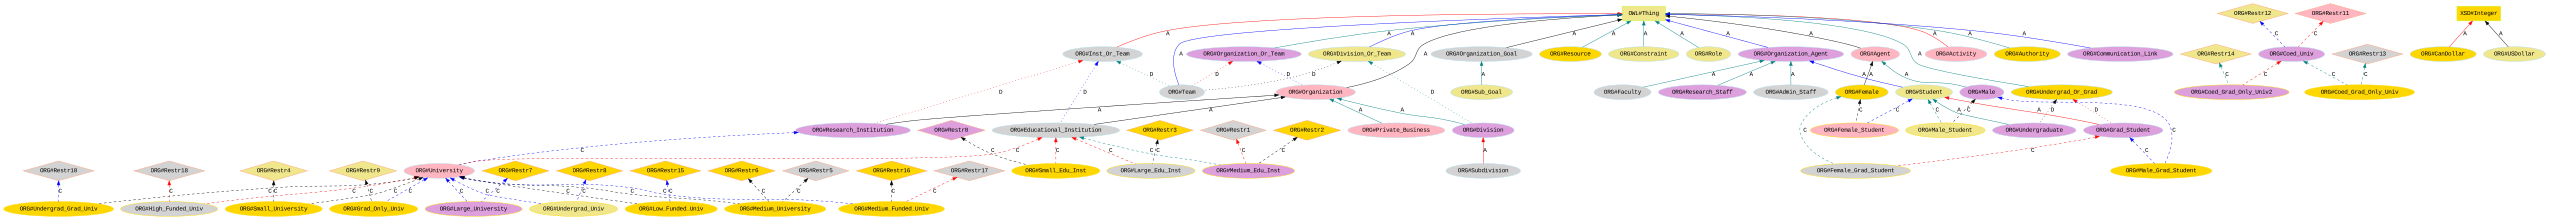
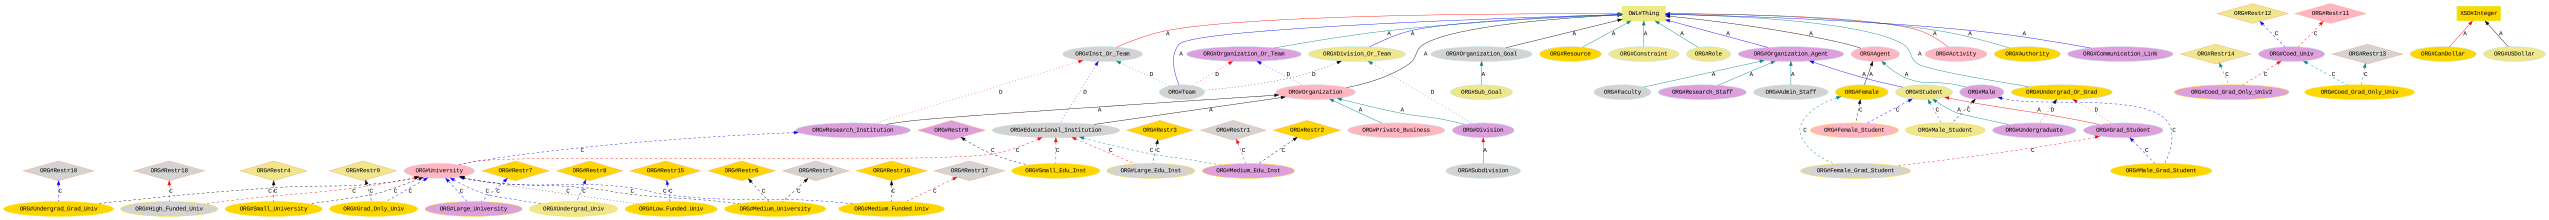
edge "ORG#Low_Funded_Univ" -> "ORG#University": style dashed -> dotted
